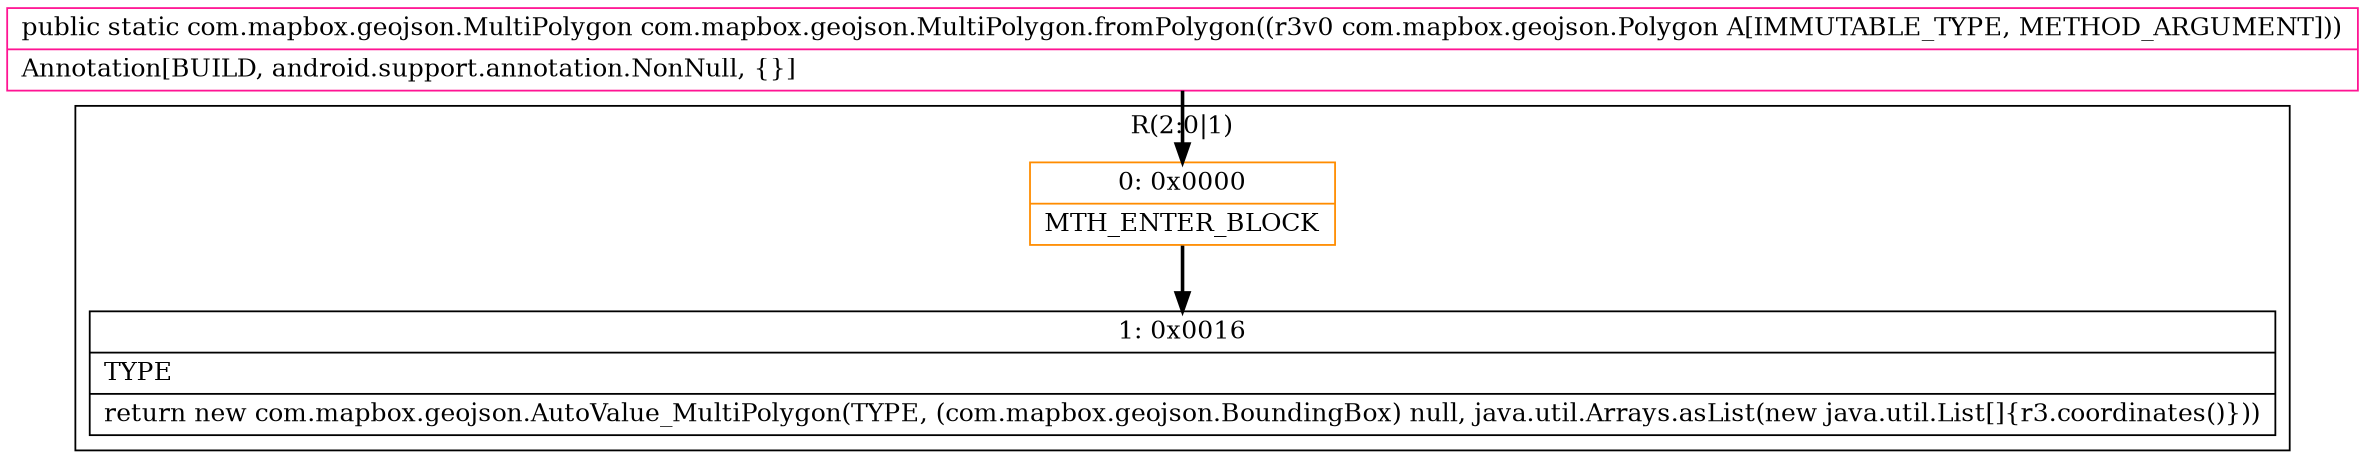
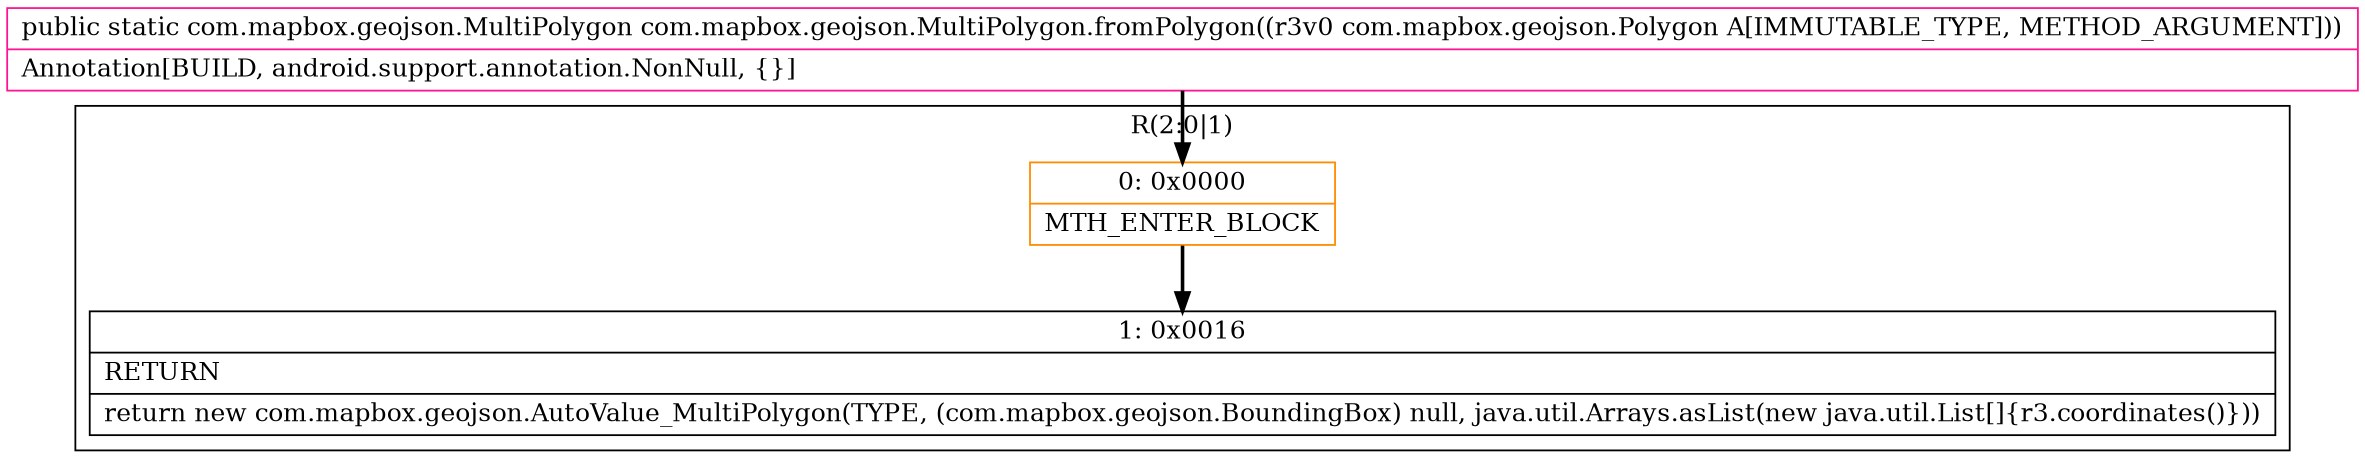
node "1: 0x0016": text "TYPE" -> "RETURN"
